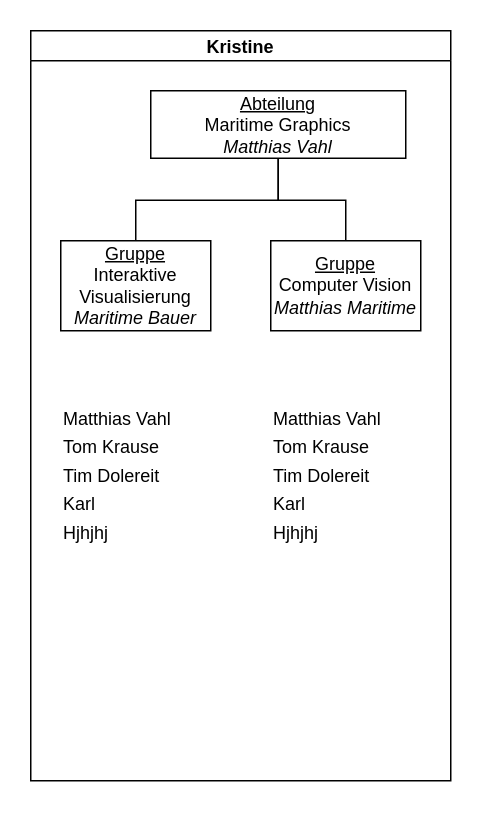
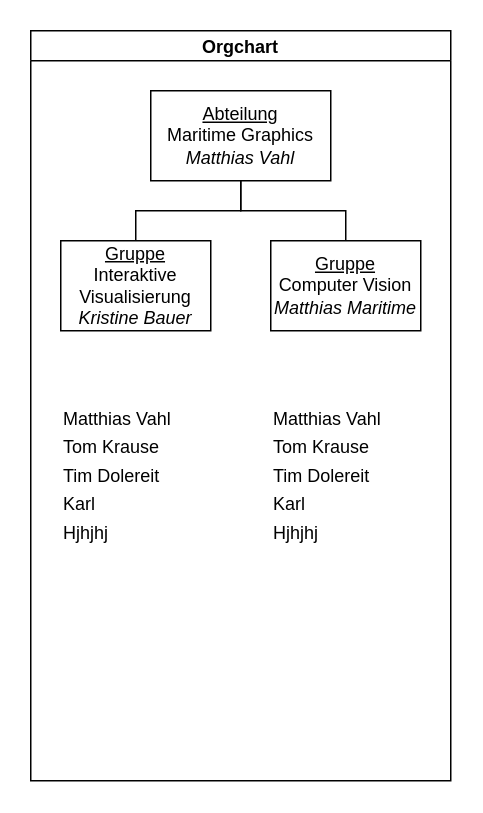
node "Kristine": label "Kristine" -> "Orgchart"
node "Abteilung Maritime Graphics Matthias Vahl": size 255x68 -> 180x90
node "Gruppe Interaktive Visualisierung Maritime Bauer": label "Gruppe Interaktive Visualisierung Maritime Bauer" -> "Gruppe Interaktive Visualisierung Kristine Bauer"
